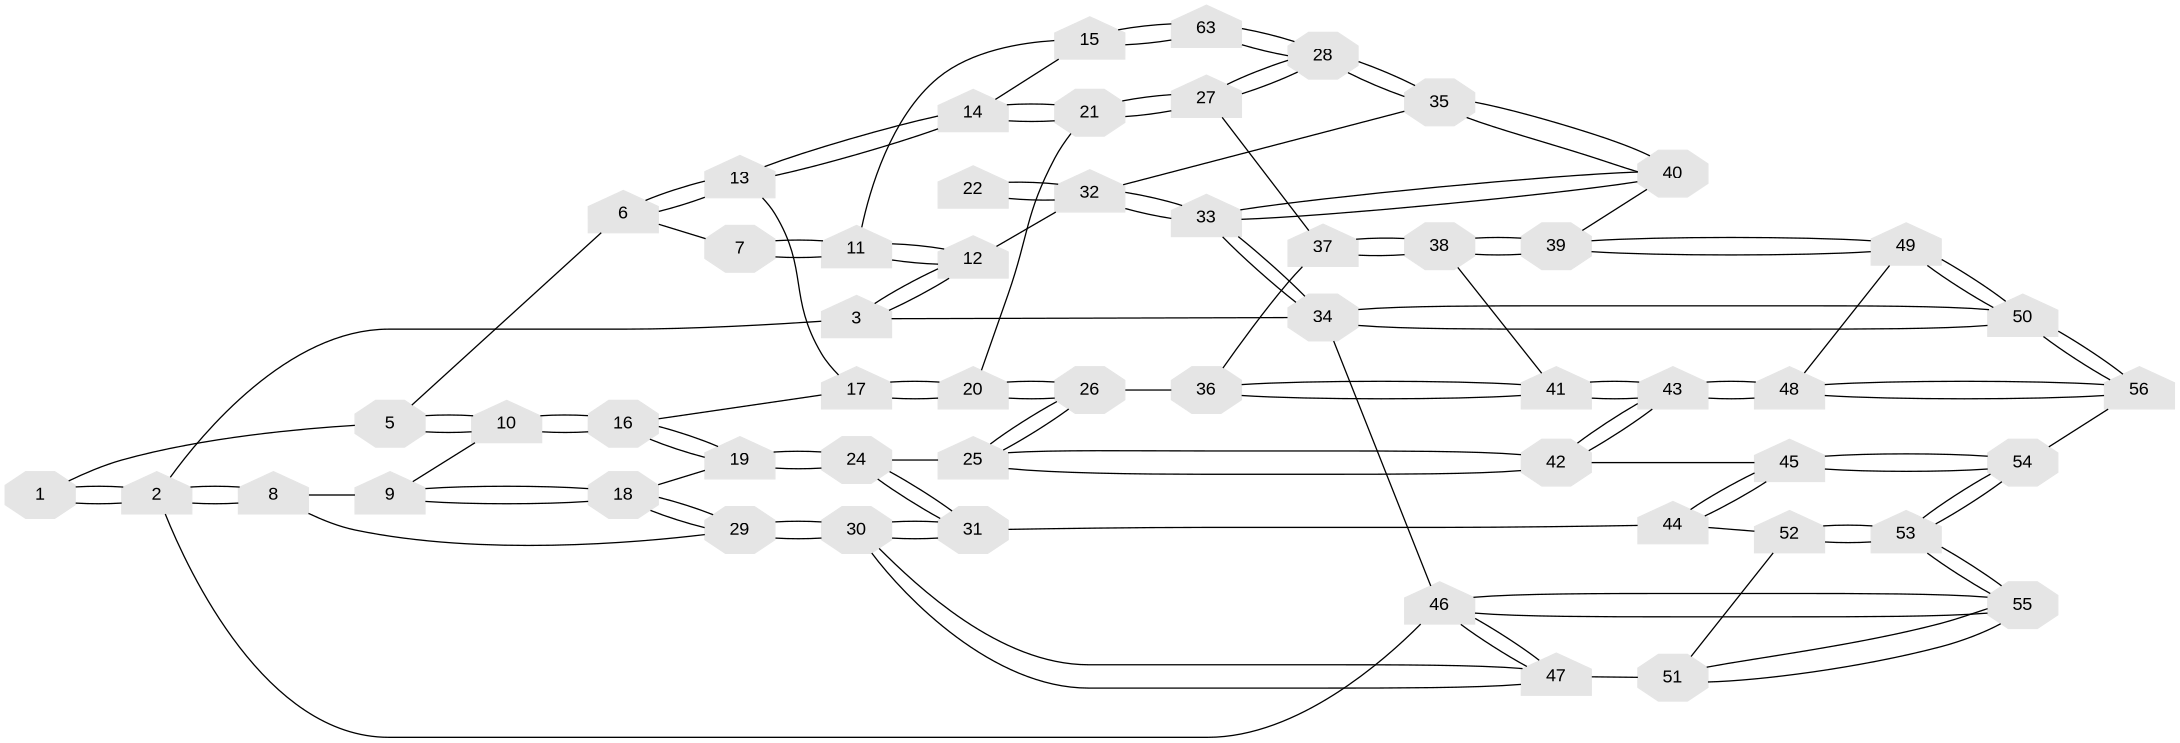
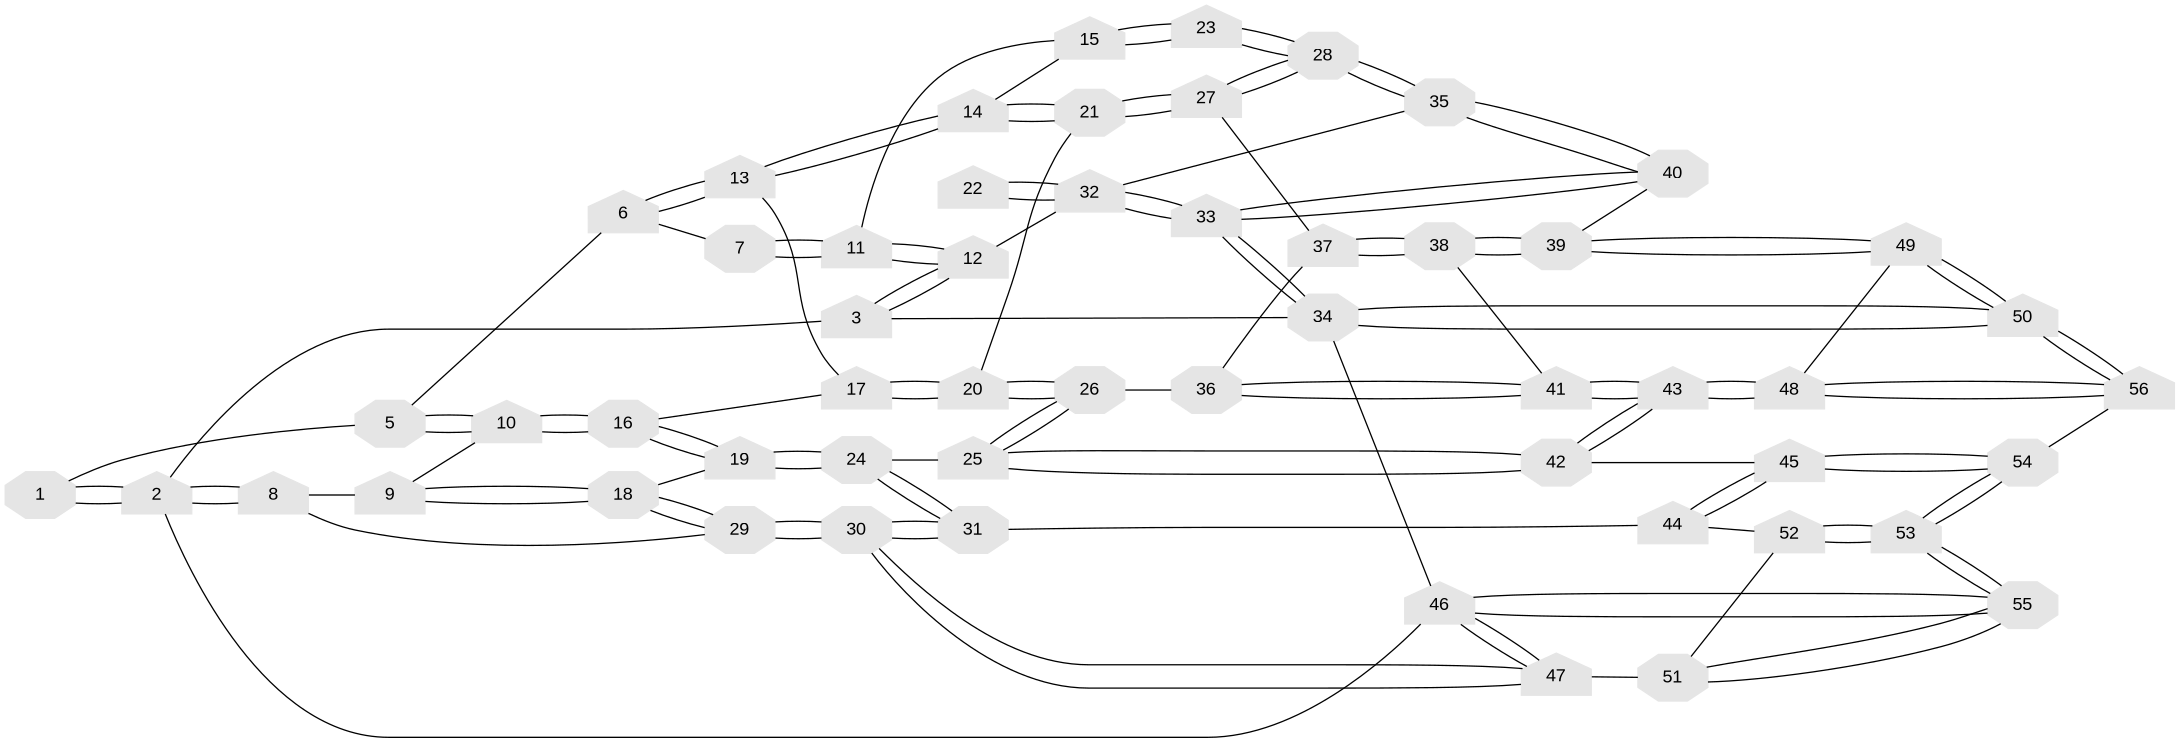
node "63": label "63" -> "23"
